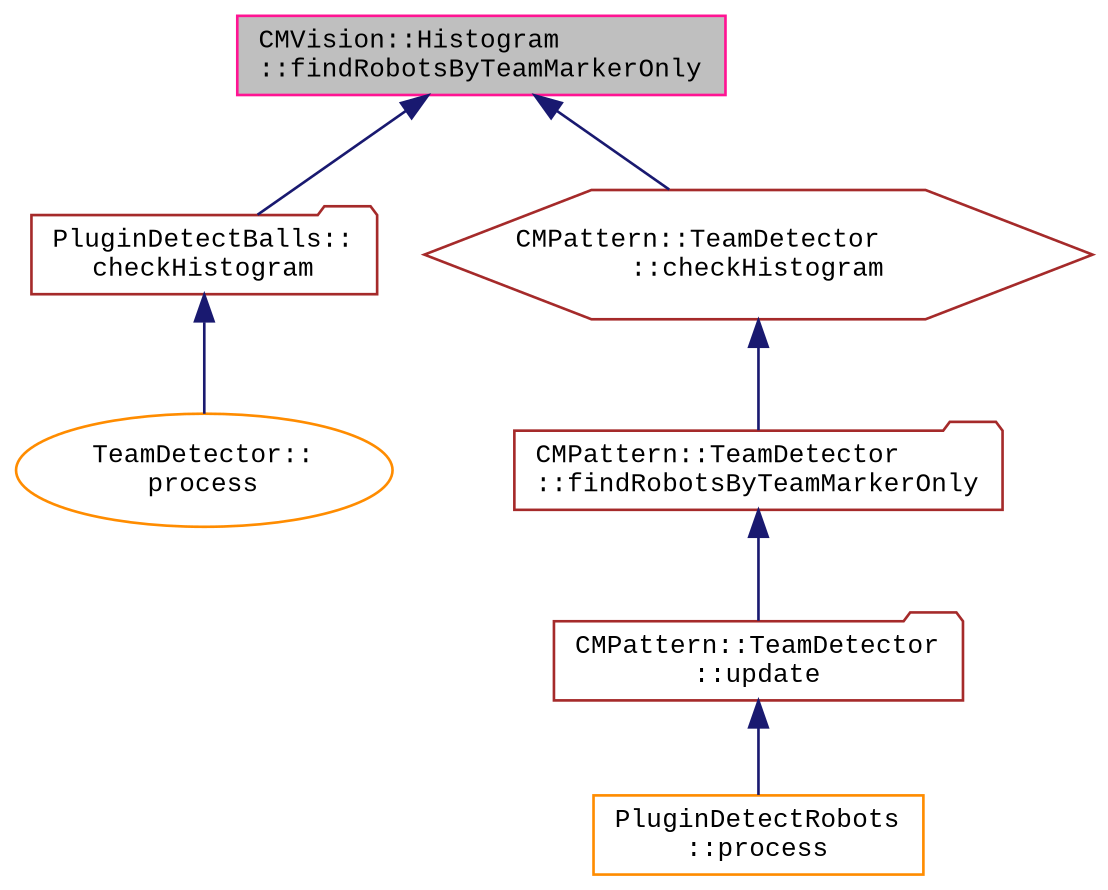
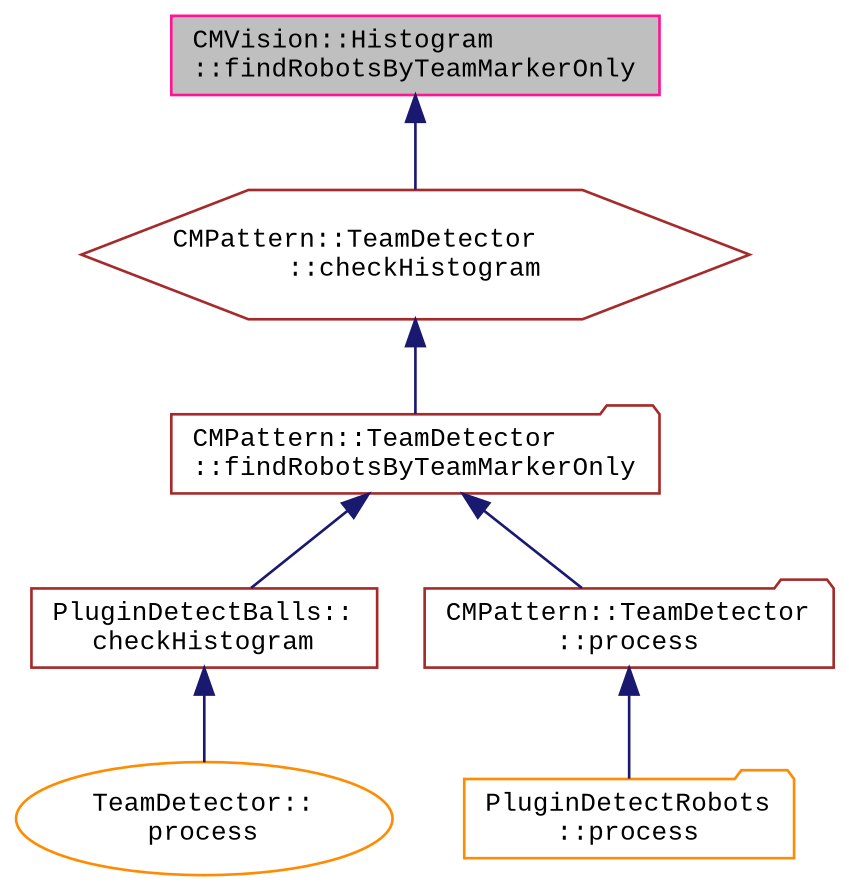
edge "PluginDetectBalls:: checkHistogram" -> "CMVision::Histogram ::findRobotsByTeamMarkerOnly": now "PluginDetectBalls:: checkHistogram" -> "CMPattern::TeamDetector ::findRobotsByTeamMarkerOnly"
node "PluginDetectBalls:: checkHistogram": shape folder -> box
node "CMPattern::TeamDetector ::update": label "CMPattern::TeamDetector ::update" -> "CMPattern::TeamDetector ::process"
node "PluginDetectRobots ::process": shape box -> folder
